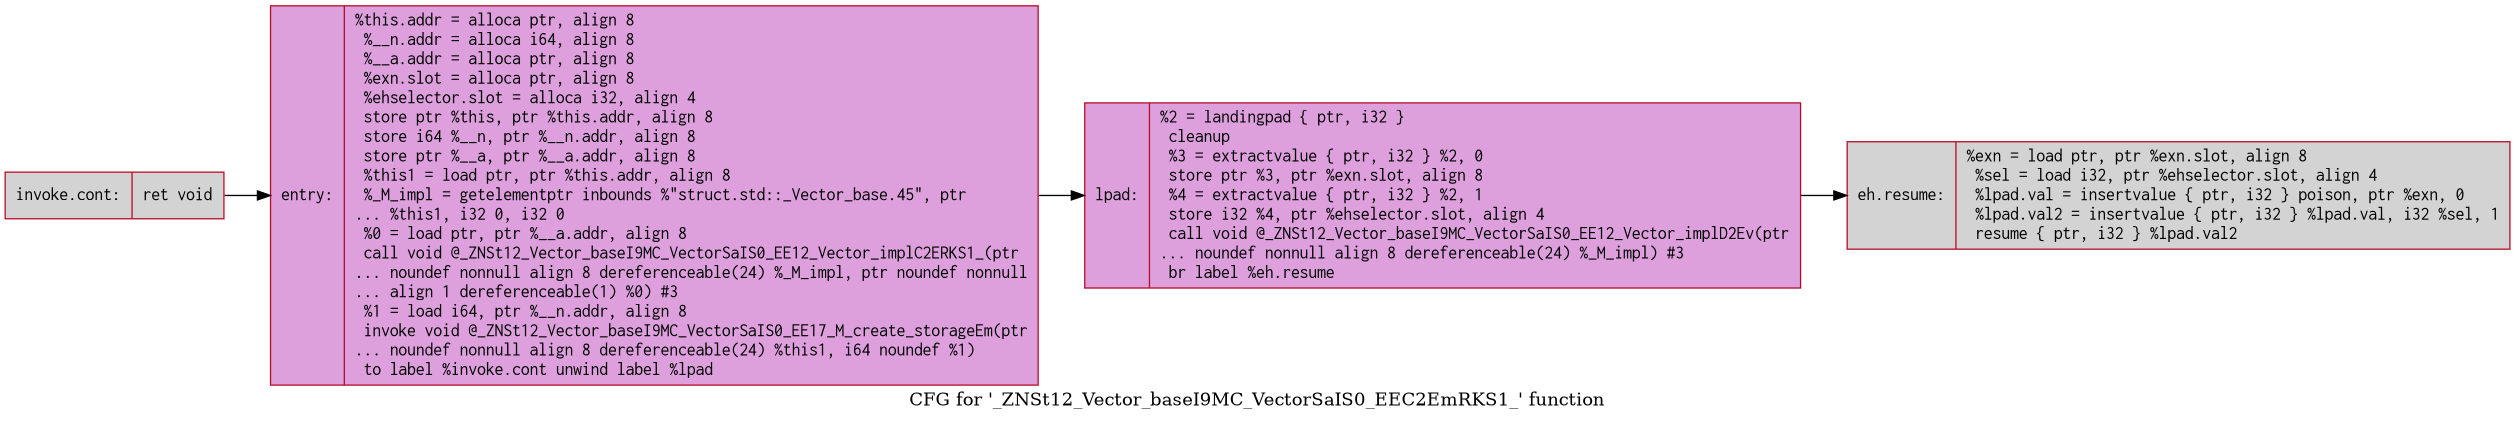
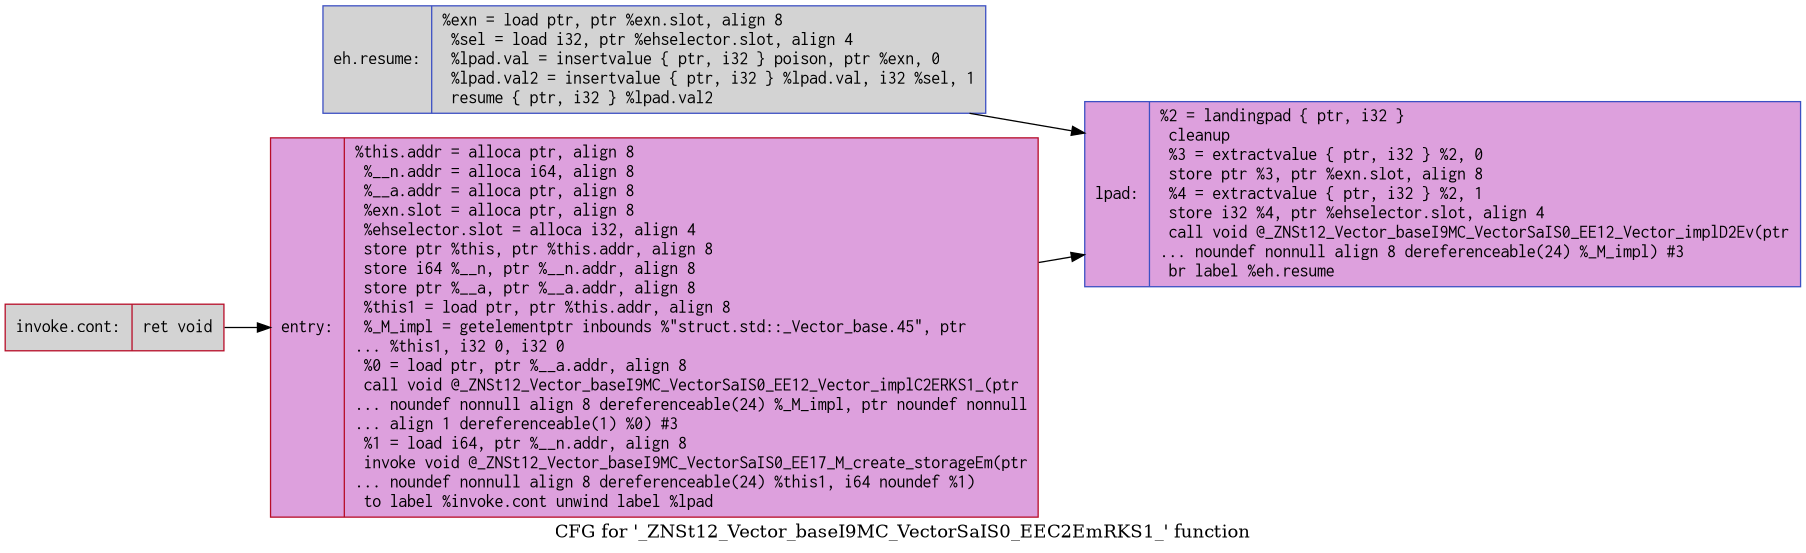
node "lpad:": color #b70d28ff -> #3d50c3ff
edge "lpad:" -> "eh.resume:": reversed
node "eh.resume:": color #b70d28ff -> #3d50c3ff
